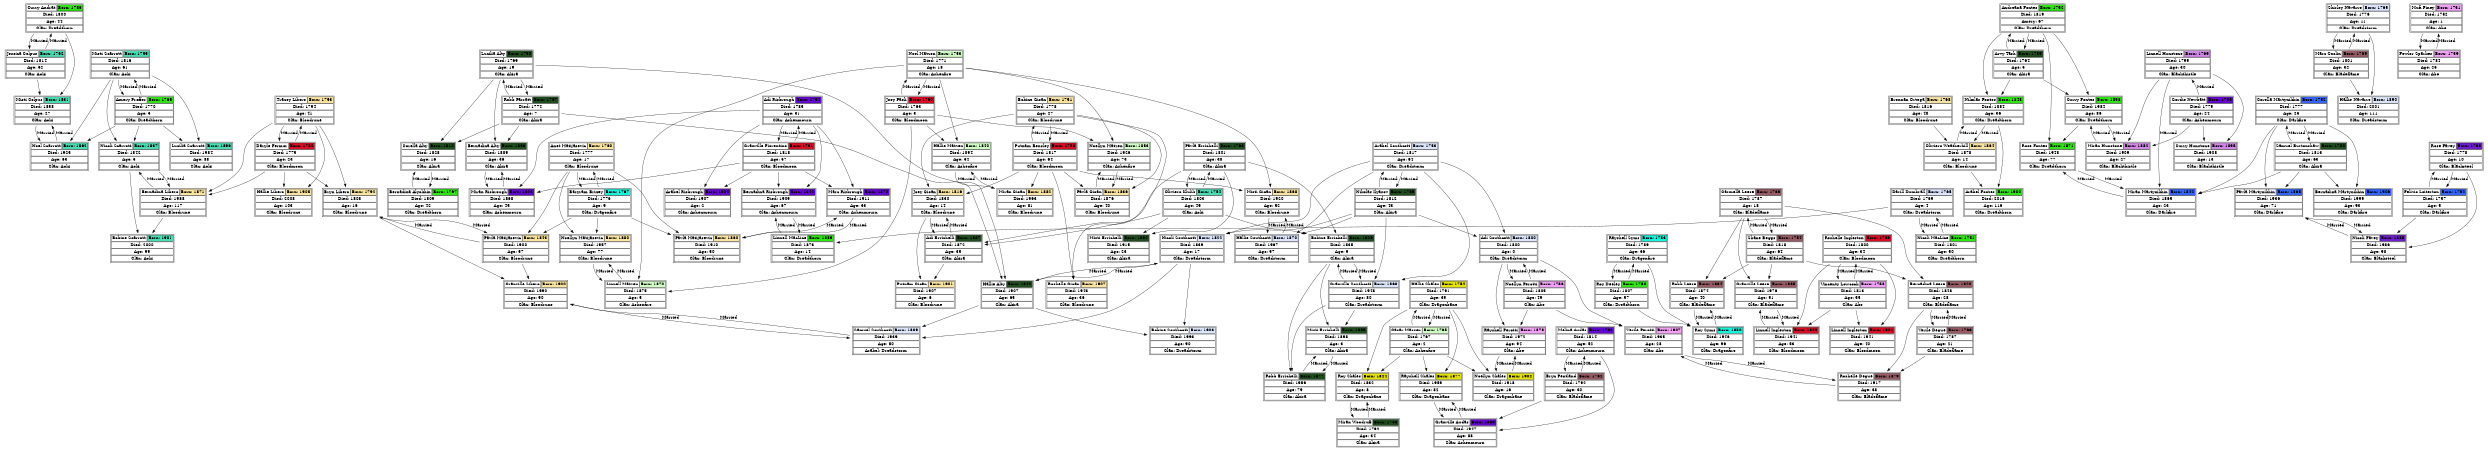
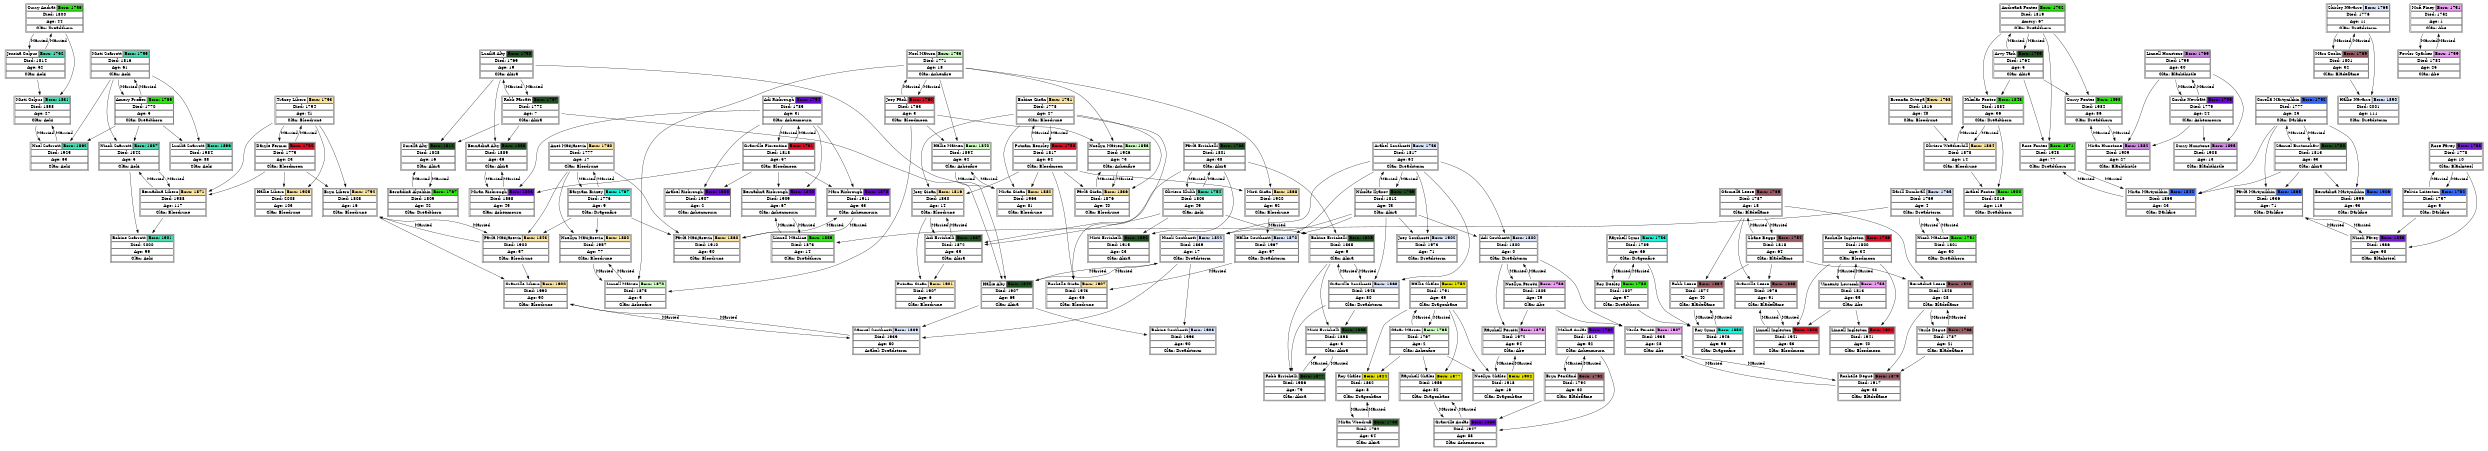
edge "Linnell Hunstone" -> "Miran Martynikhin": now "Linnell Hunstone" -> "Gordie Newbatt"
edge "Curry Fontes" -> "Rose Fontes": now "Arvy Tash" -> "Rose Fontes"
edge "Bobine Gioan" -> "Miran Gioan": added
edge "Hallie Southcott" -> "Misti Gioan": now "Hallie Southcott" -> "Roshelle Gioan"
node "Joey Southcott": added
